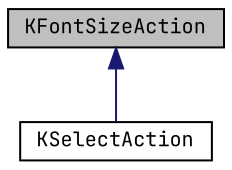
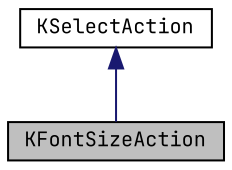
edge "KSelectAction" -> "KFontSizeAction": reversed
